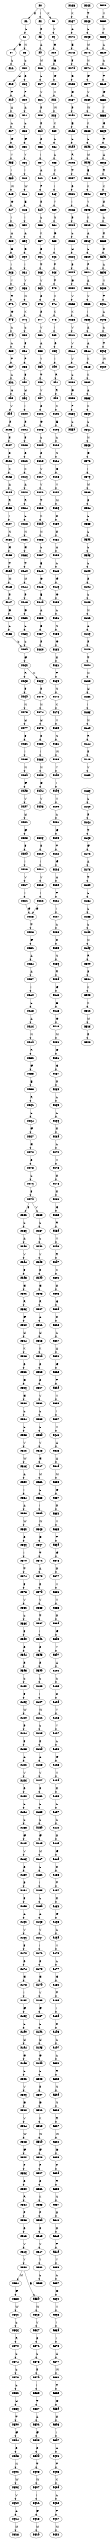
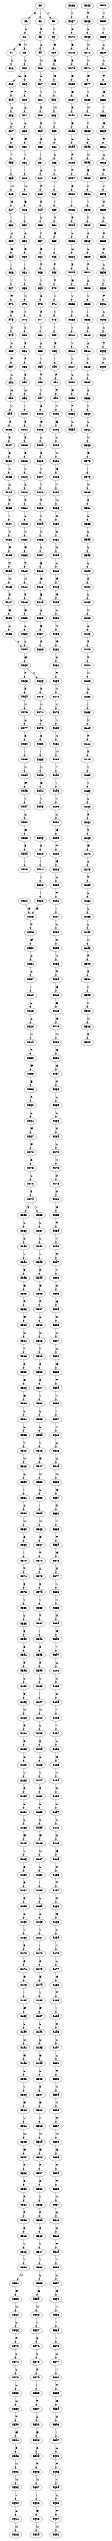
edge "S452" -> "S456": added, label "V"
node "S217": removed
edge "S550" -> "S559": now "S555" -> "S559"
edge "S577" -> "S581": label "W" -> "Y"
